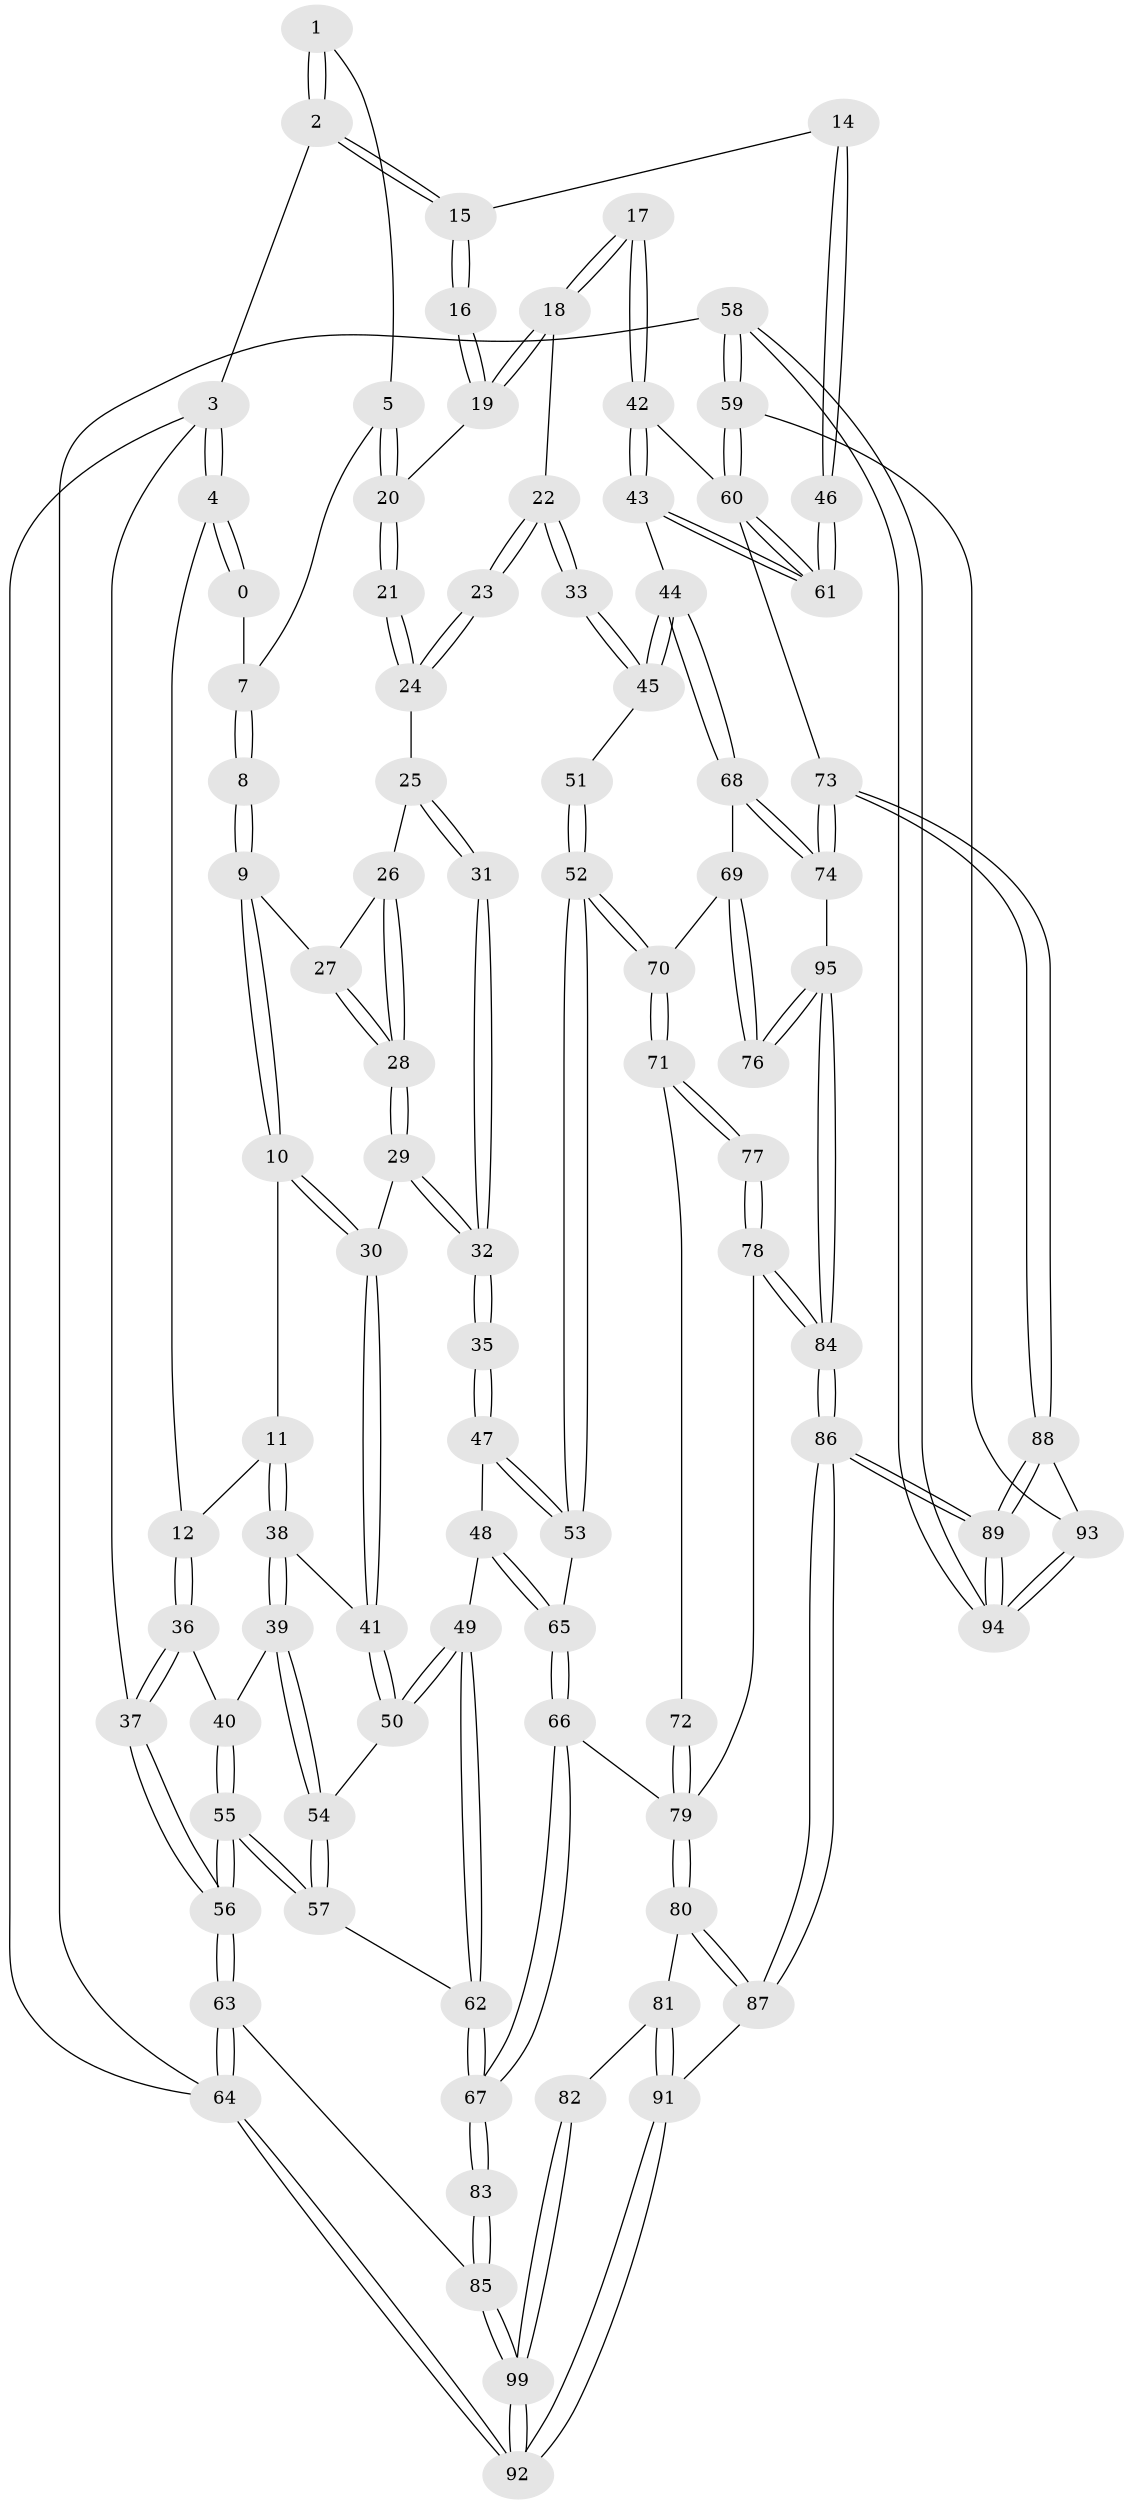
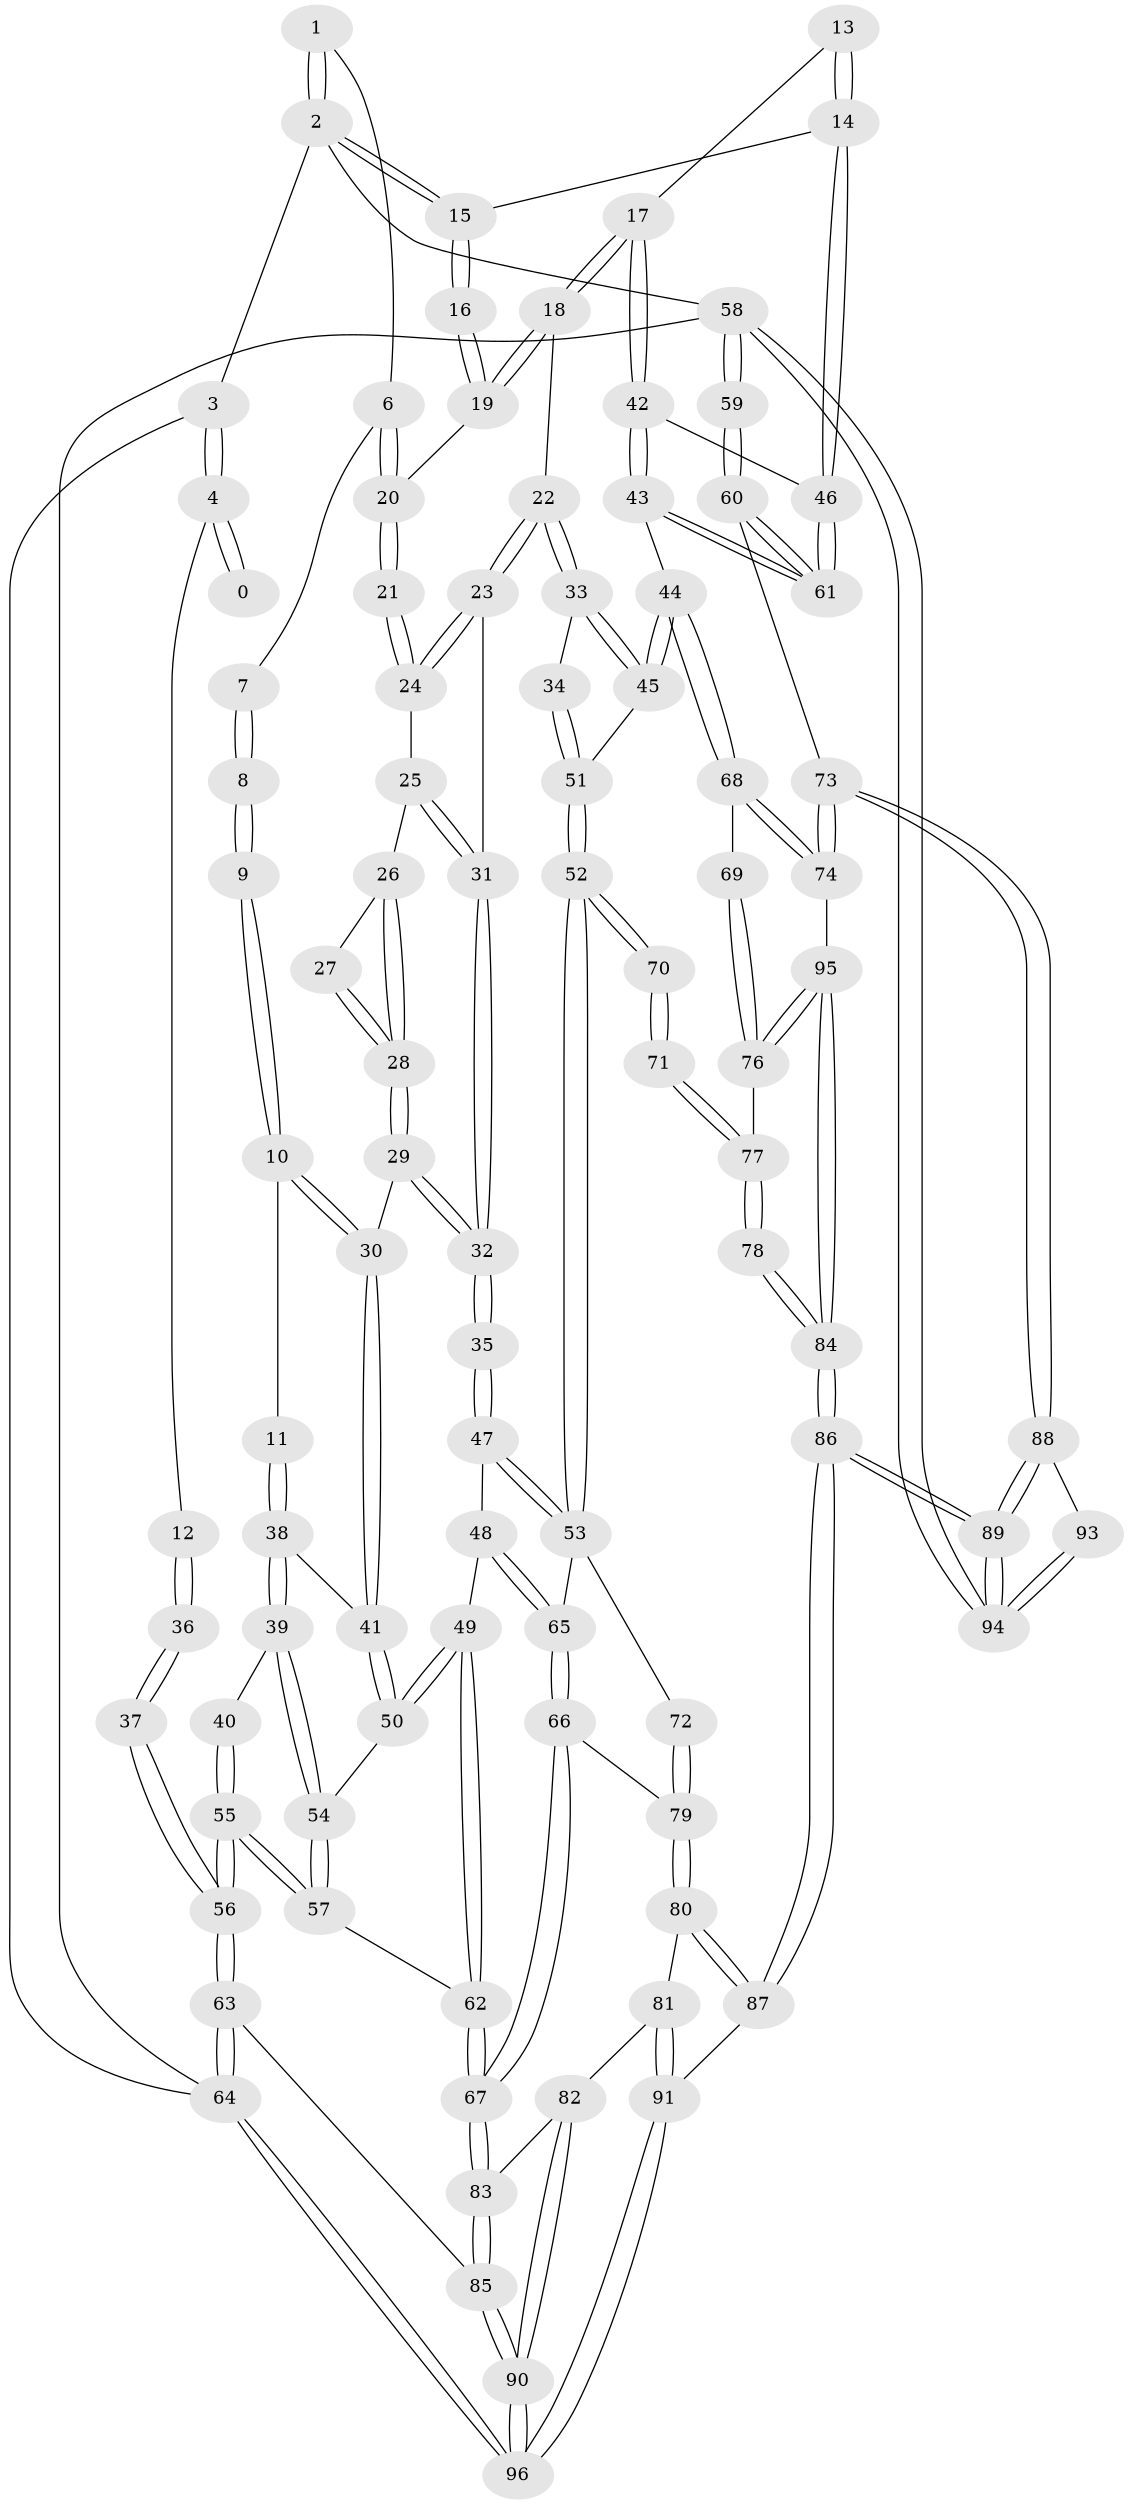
node "13": added
edge "2" -- "58": added
node "5": label "5" -> "6"
edge "42" -- "60": now "42" -- "46"
edge "0" -- "7": removed
node "34": added
edge "23" -- "31": added
edge "9" -- "27": removed
edge "69" -- "70": removed
edge "59" -- "93": removed
edge "3" -- "37": removed
edge "76" -- "77": added
edge "71" -- "72": now "53" -- "72"
edge "11" -- "12": removed
edge "78" -- "79": removed
edge "36" -- "40": removed
edge "82" -- "83": added
node "99": label "99" -> "90"
node "92": label "92" -> "96"
